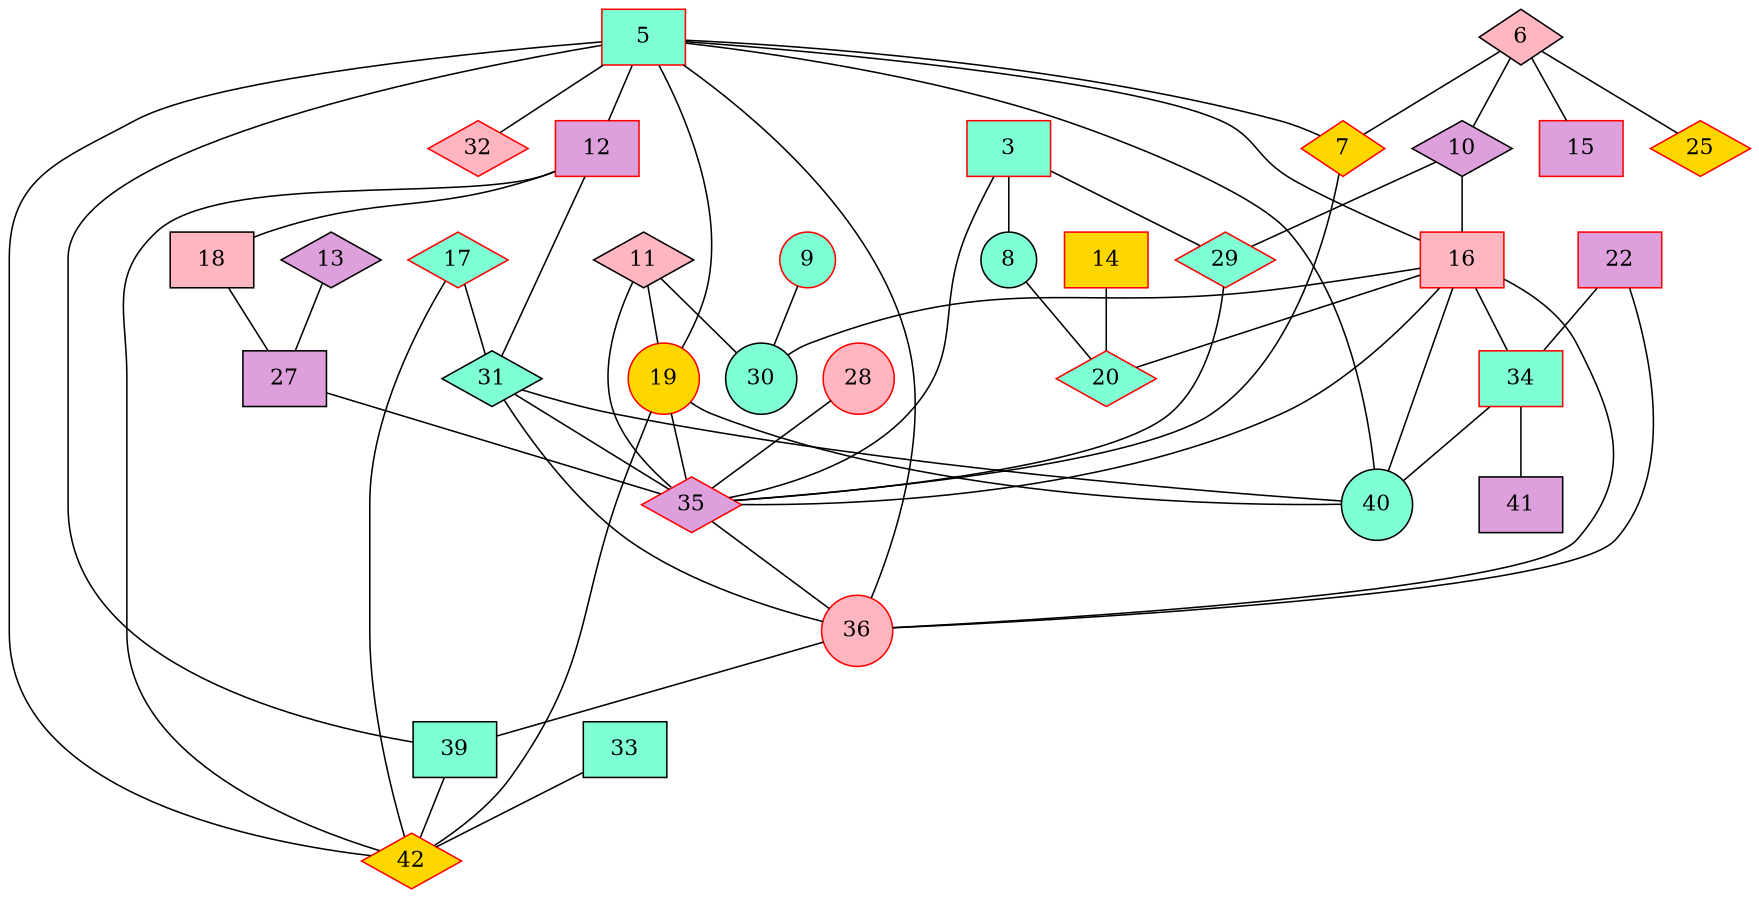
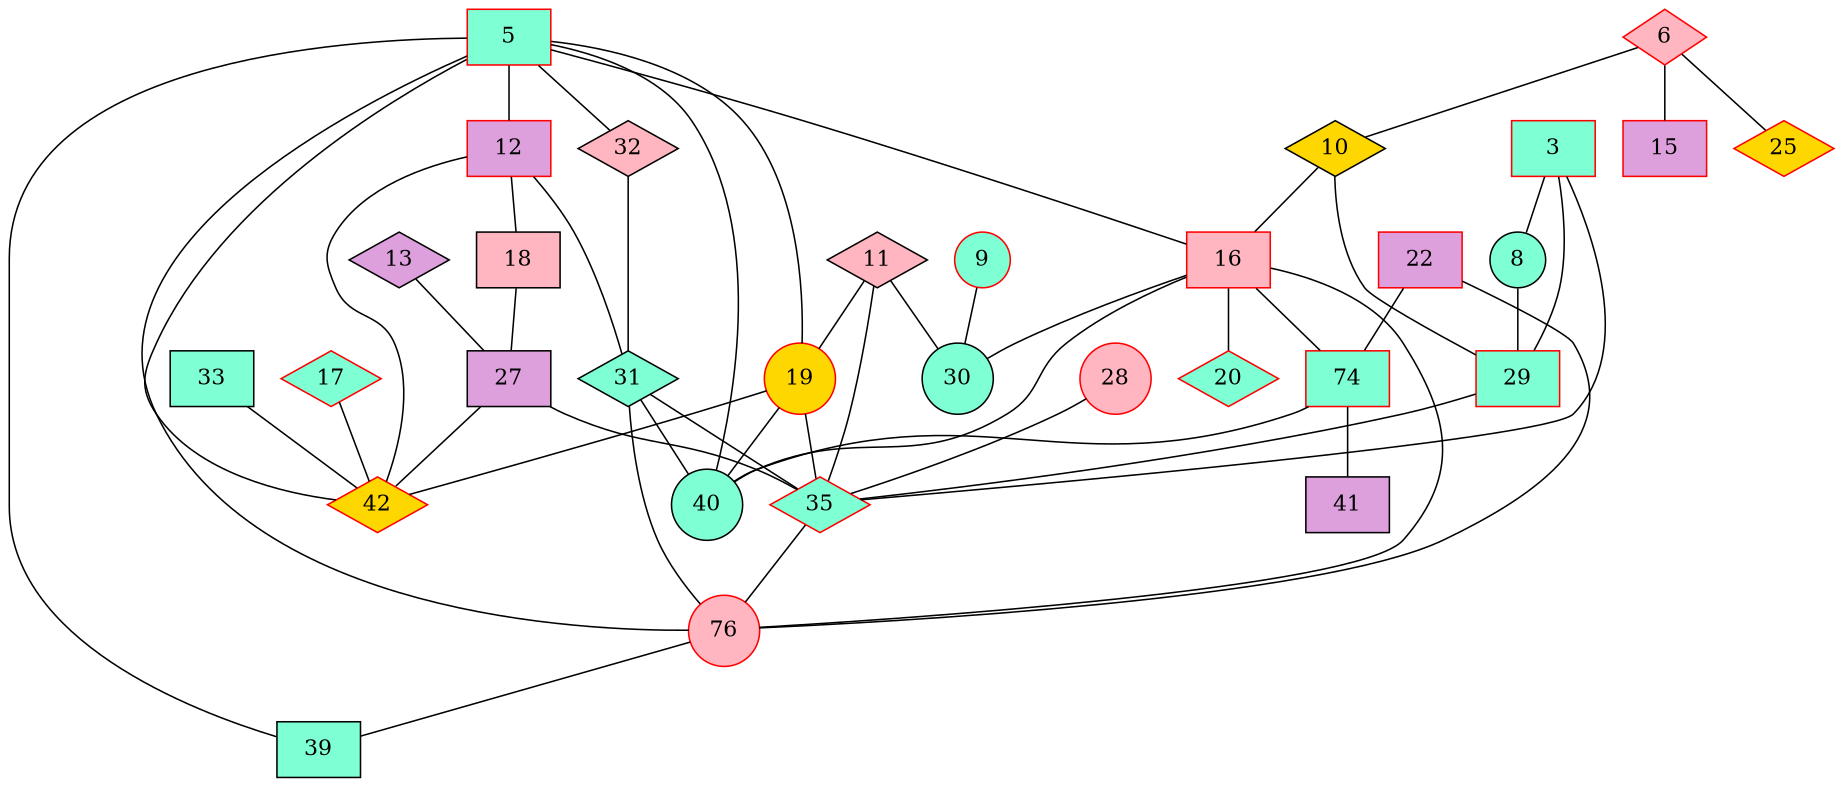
node "6": color black -> red
node "32": color red -> black
node "7": removed
node "10": fillcolor plum -> gold
node "14": removed
node "29": shape diamond -> box
edge "17" -- "31": now "32" -- "31"
edge "8" -- "20": now "8" -- "29"
node "34": label "34" -> "74"
edge "16" -- "35": removed
node "35": fillcolor plum -> aquamarine
node "36": label "36" -> "76"
edge "39" -- "42": now "27" -- "42"
